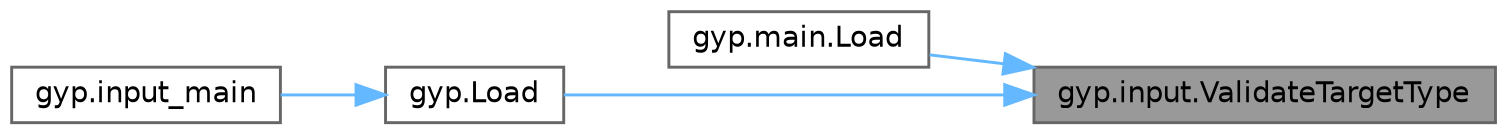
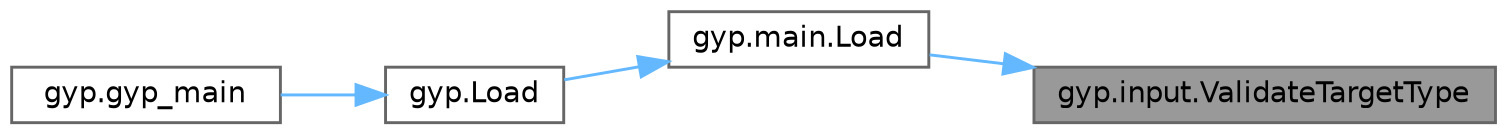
node "gyp.input_main": label "gyp.input_main" -> "gyp.gyp_main"
edge "gyp.Load" -> "gyp.input.ValidateTargetType": now "gyp.Load" -> "gyp.main.Load"
